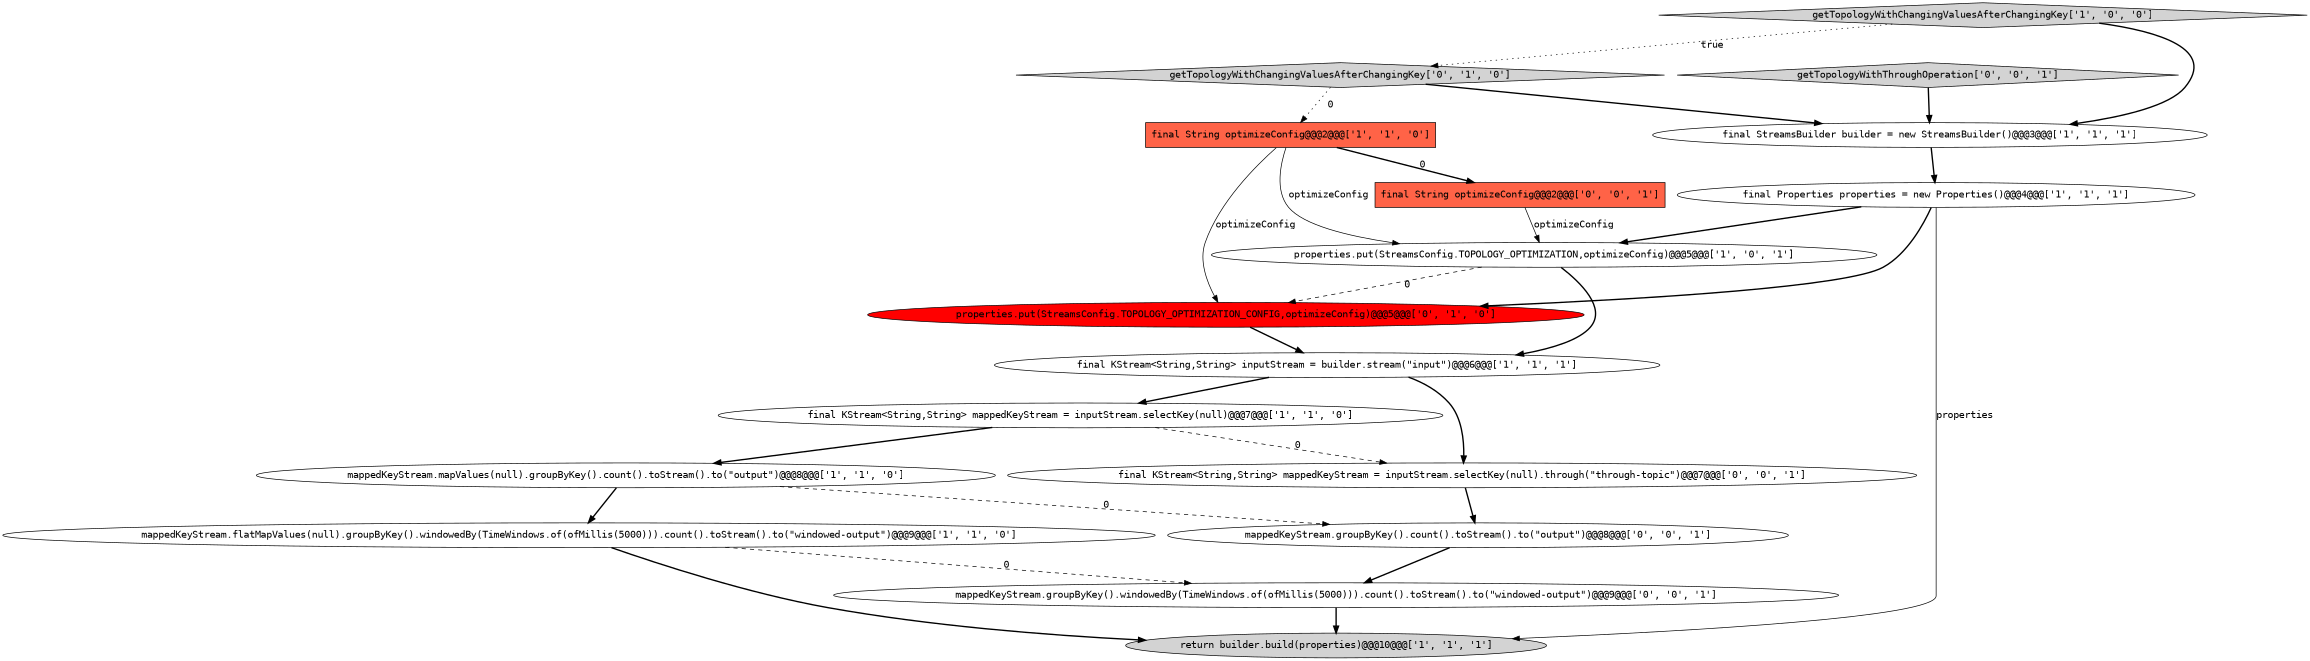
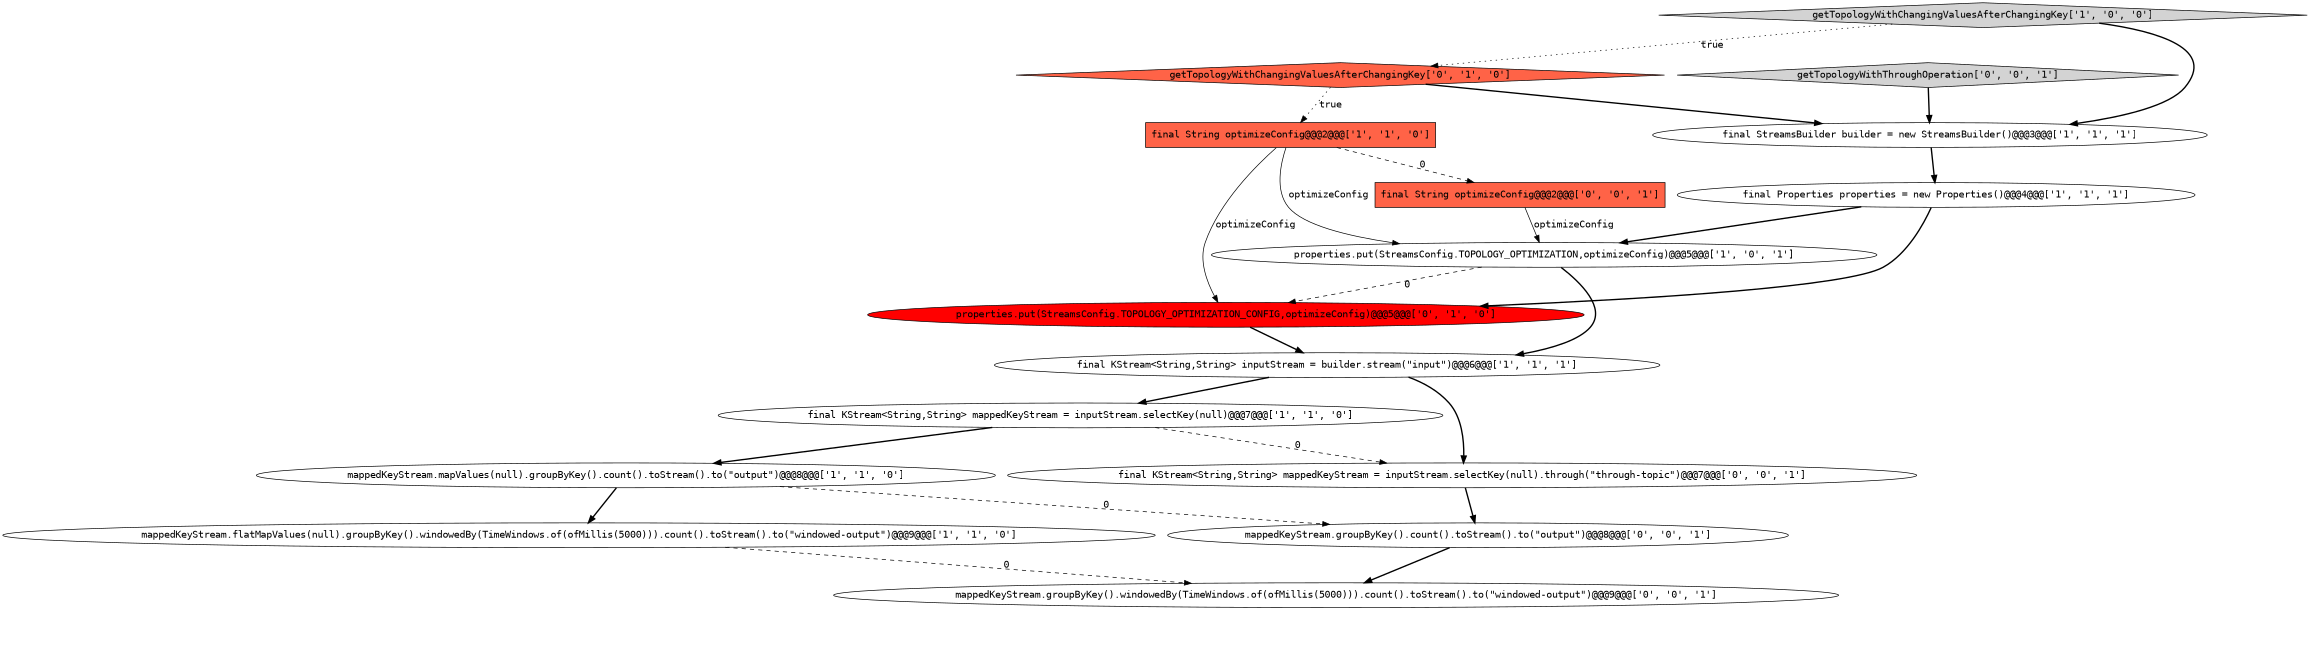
node "getTopologyWithChangingValuesAfterChangingKey['0', '1', '0']": fillcolor lightgray -> tomato
edge "getTopologyWithChangingValuesAfterChangingKey['0', '1', '0']" -> "final String optimizeConfig@@@2@@@['1', '1', '0']": label "0" -> "true"
edge "final String optimizeConfig@@@2@@@['1', '1', '0']" -> "final String optimizeConfig@@@2@@@['0', '0', '1']": style bold -> dashed
node "return builder.build(properties)@@@10@@@['1', '1', '1']": removed
